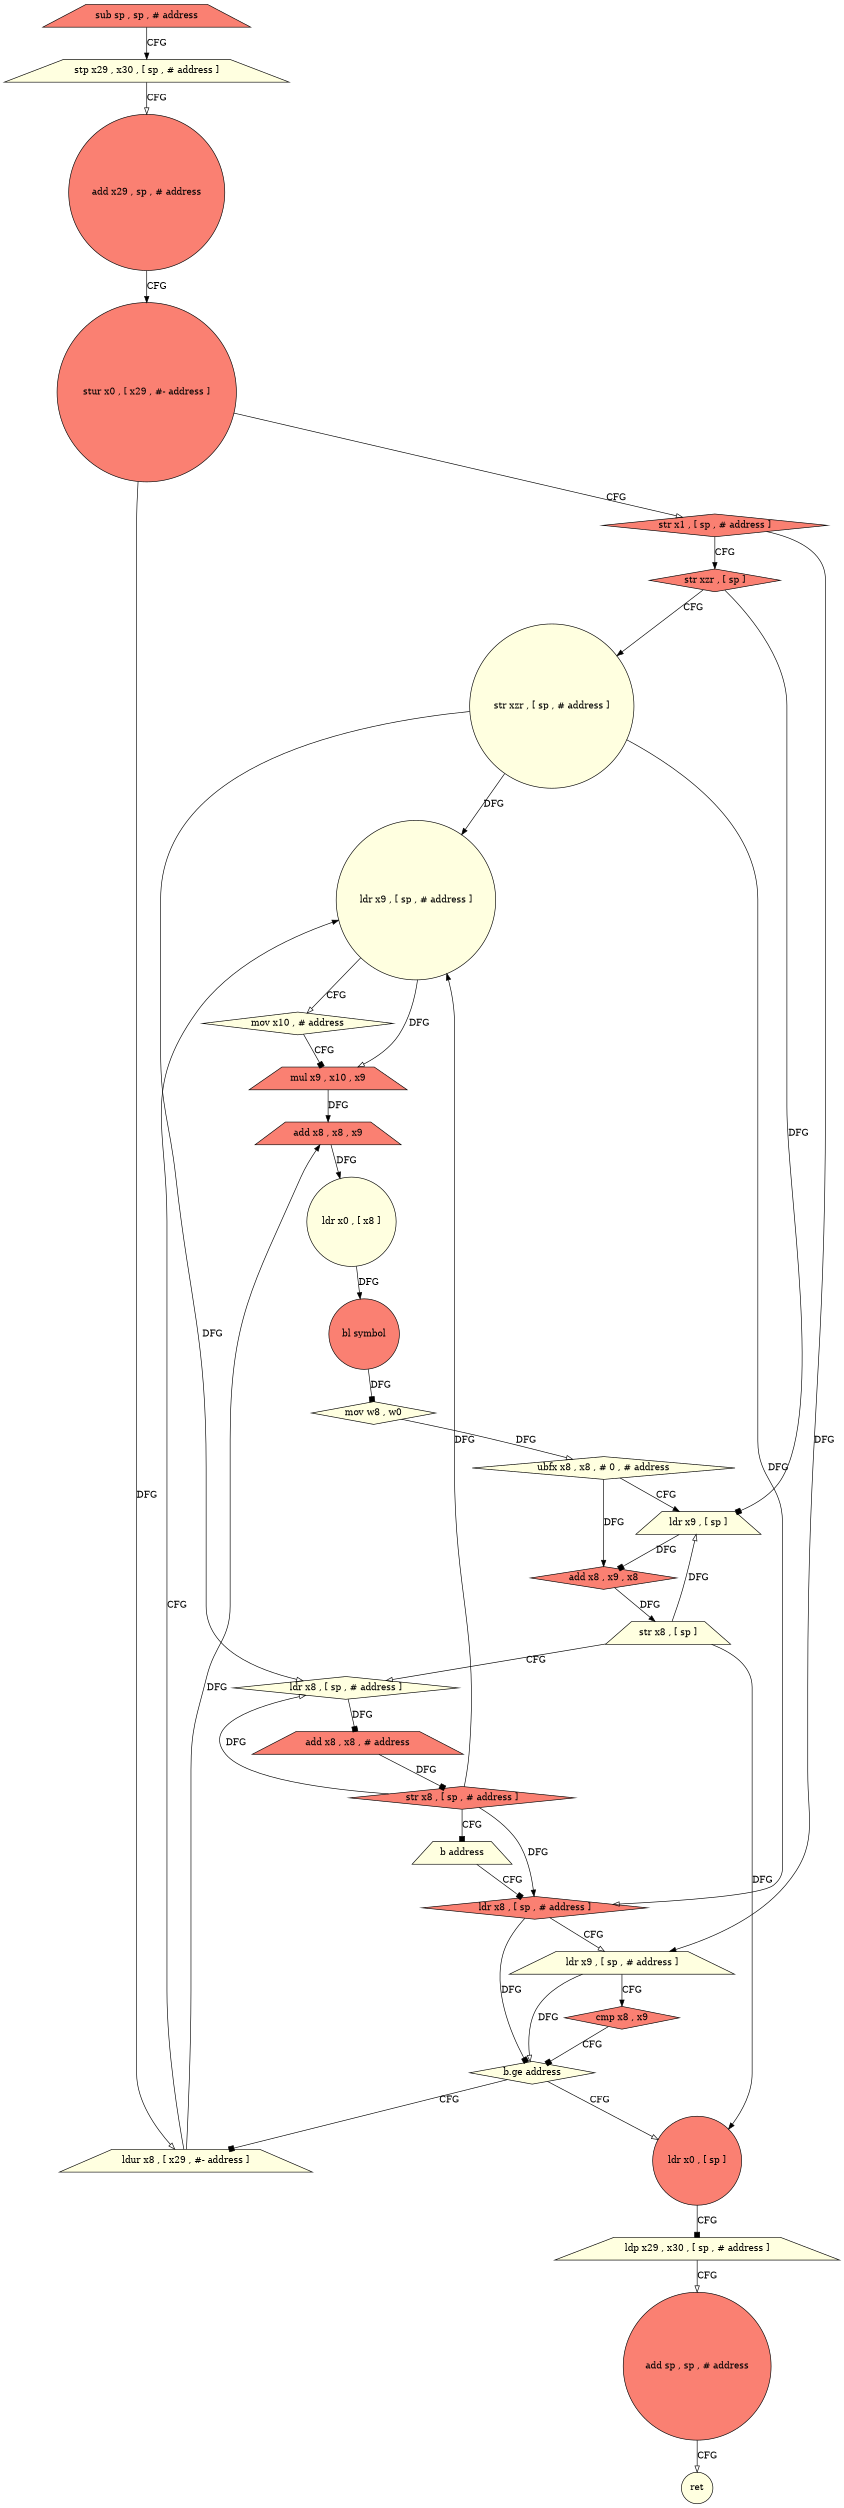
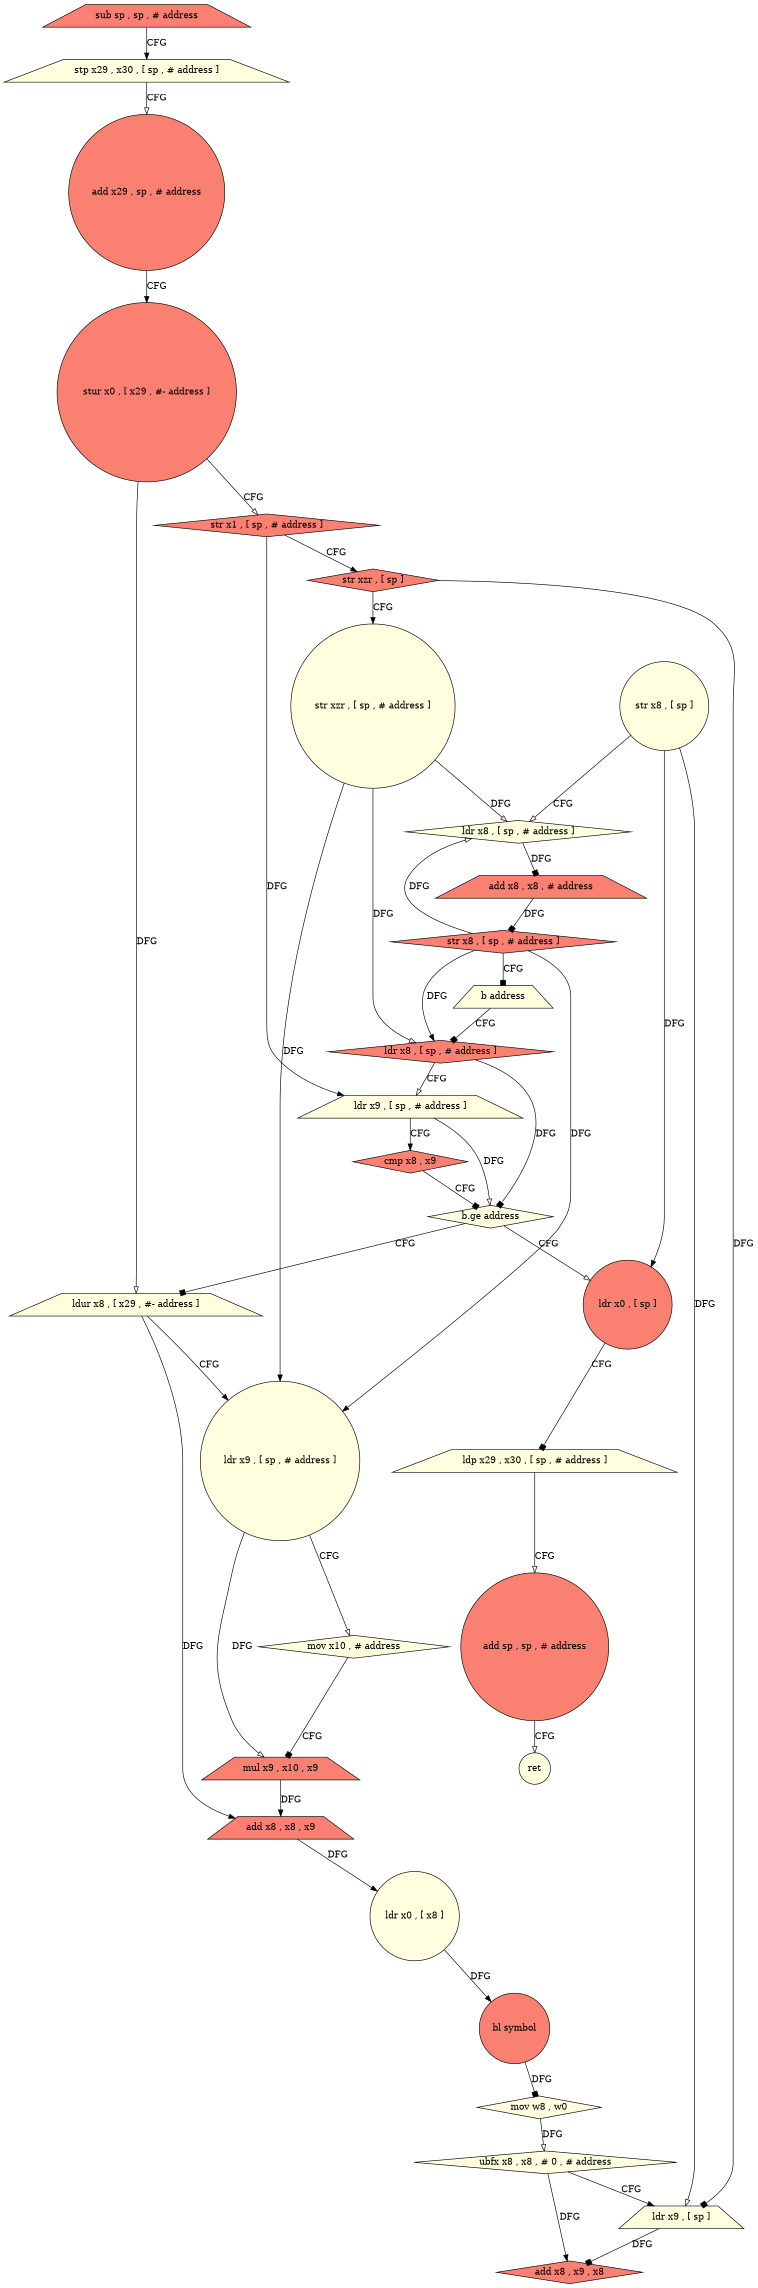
edge "add x8 , x9 , x8" -> "str x8 , [ sp ]": removed, label "DFG"
node "str x8 , [ sp ]": shape trapezium -> circle
